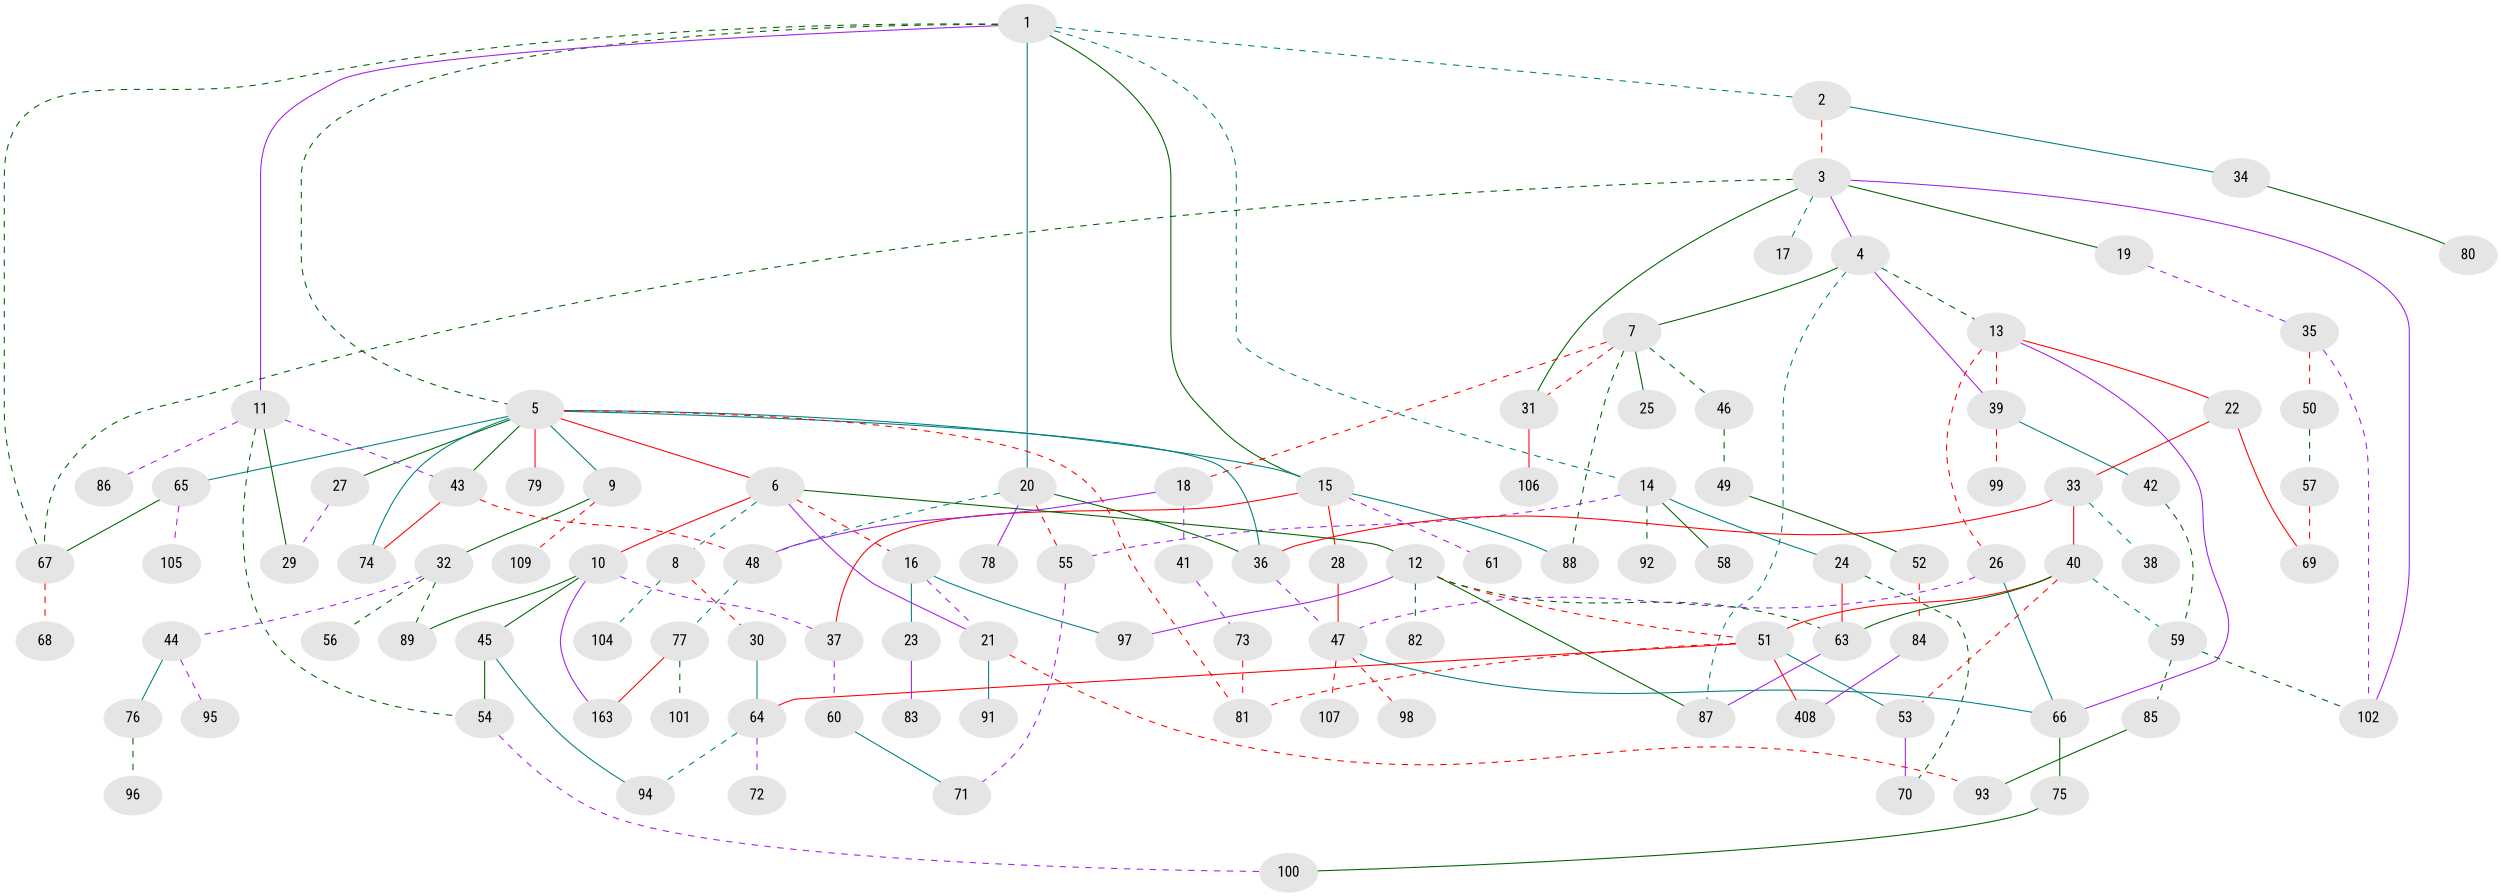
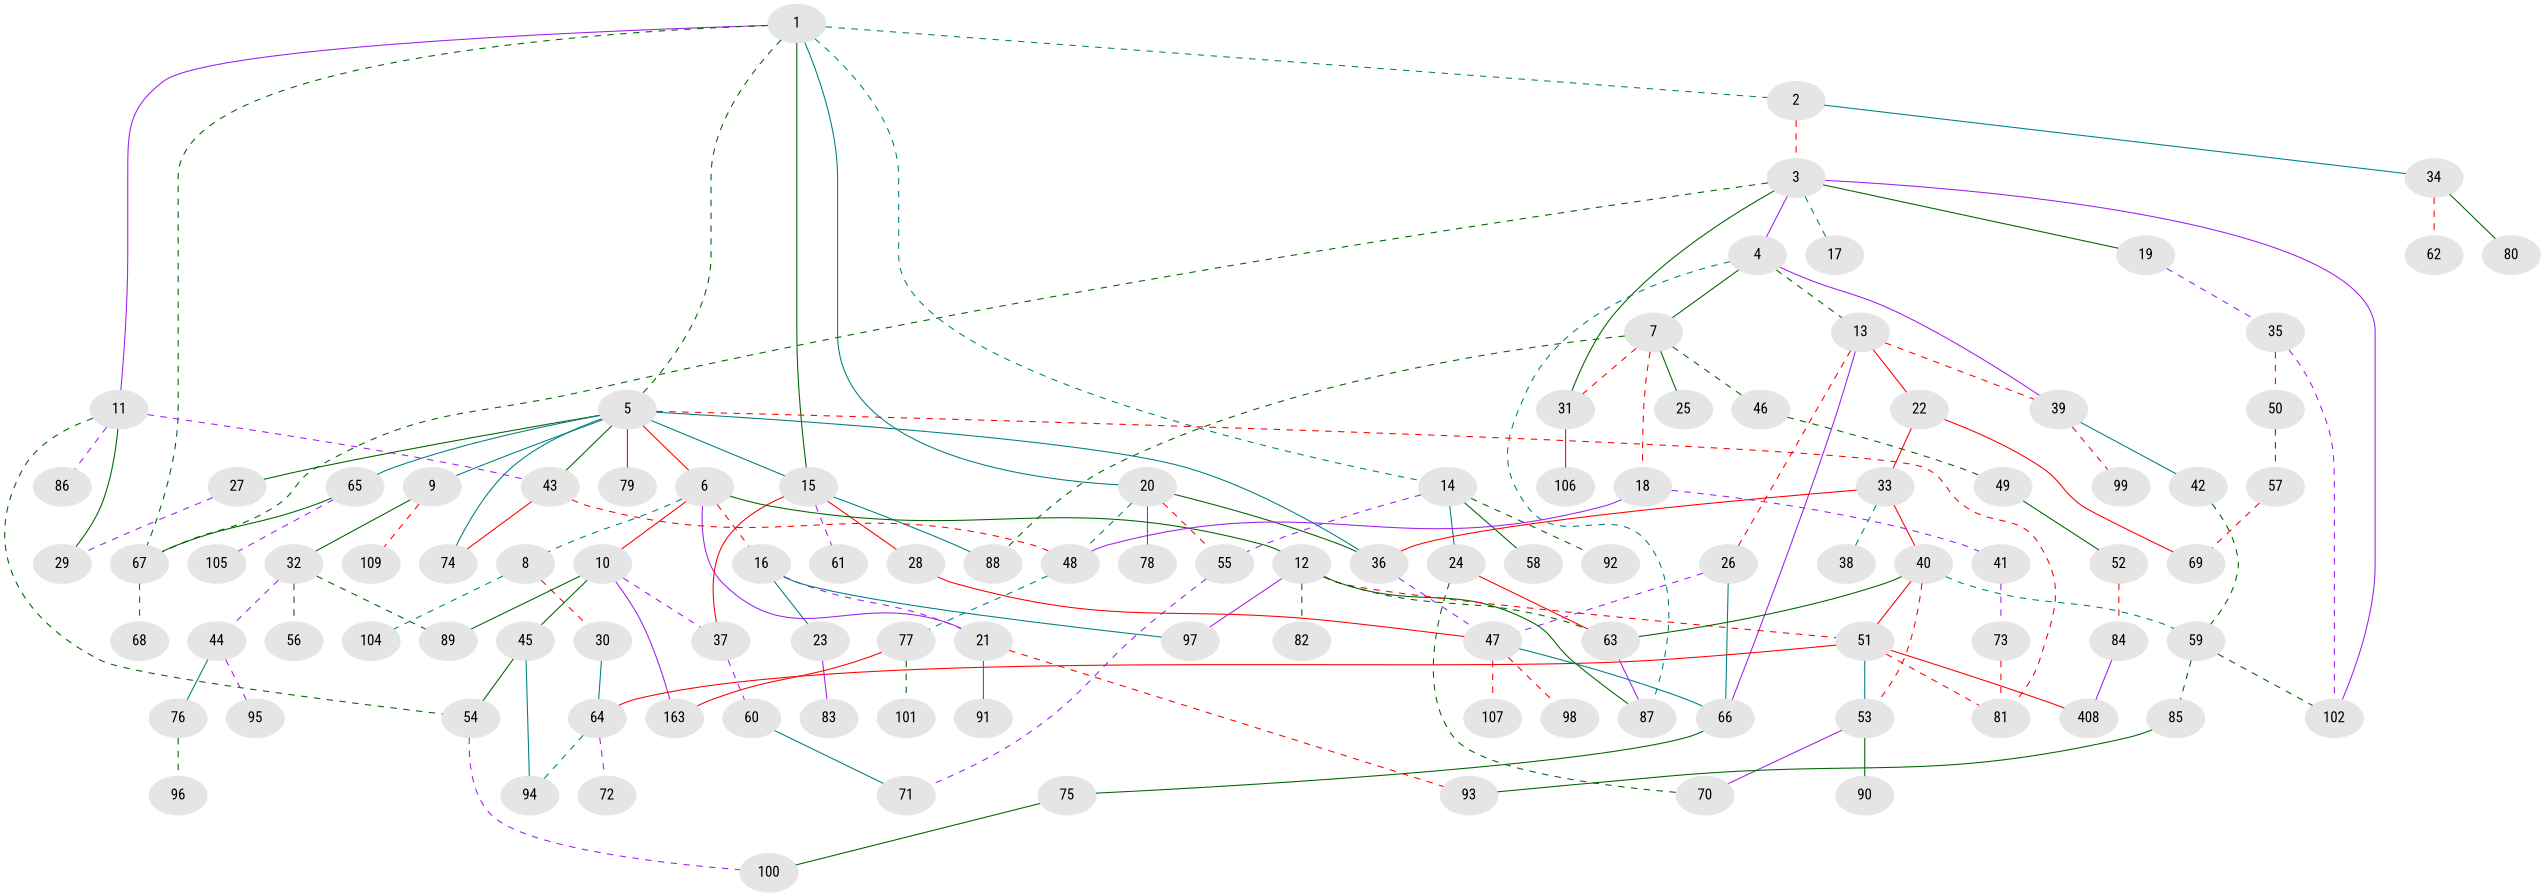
node "62": added
node "90": added
